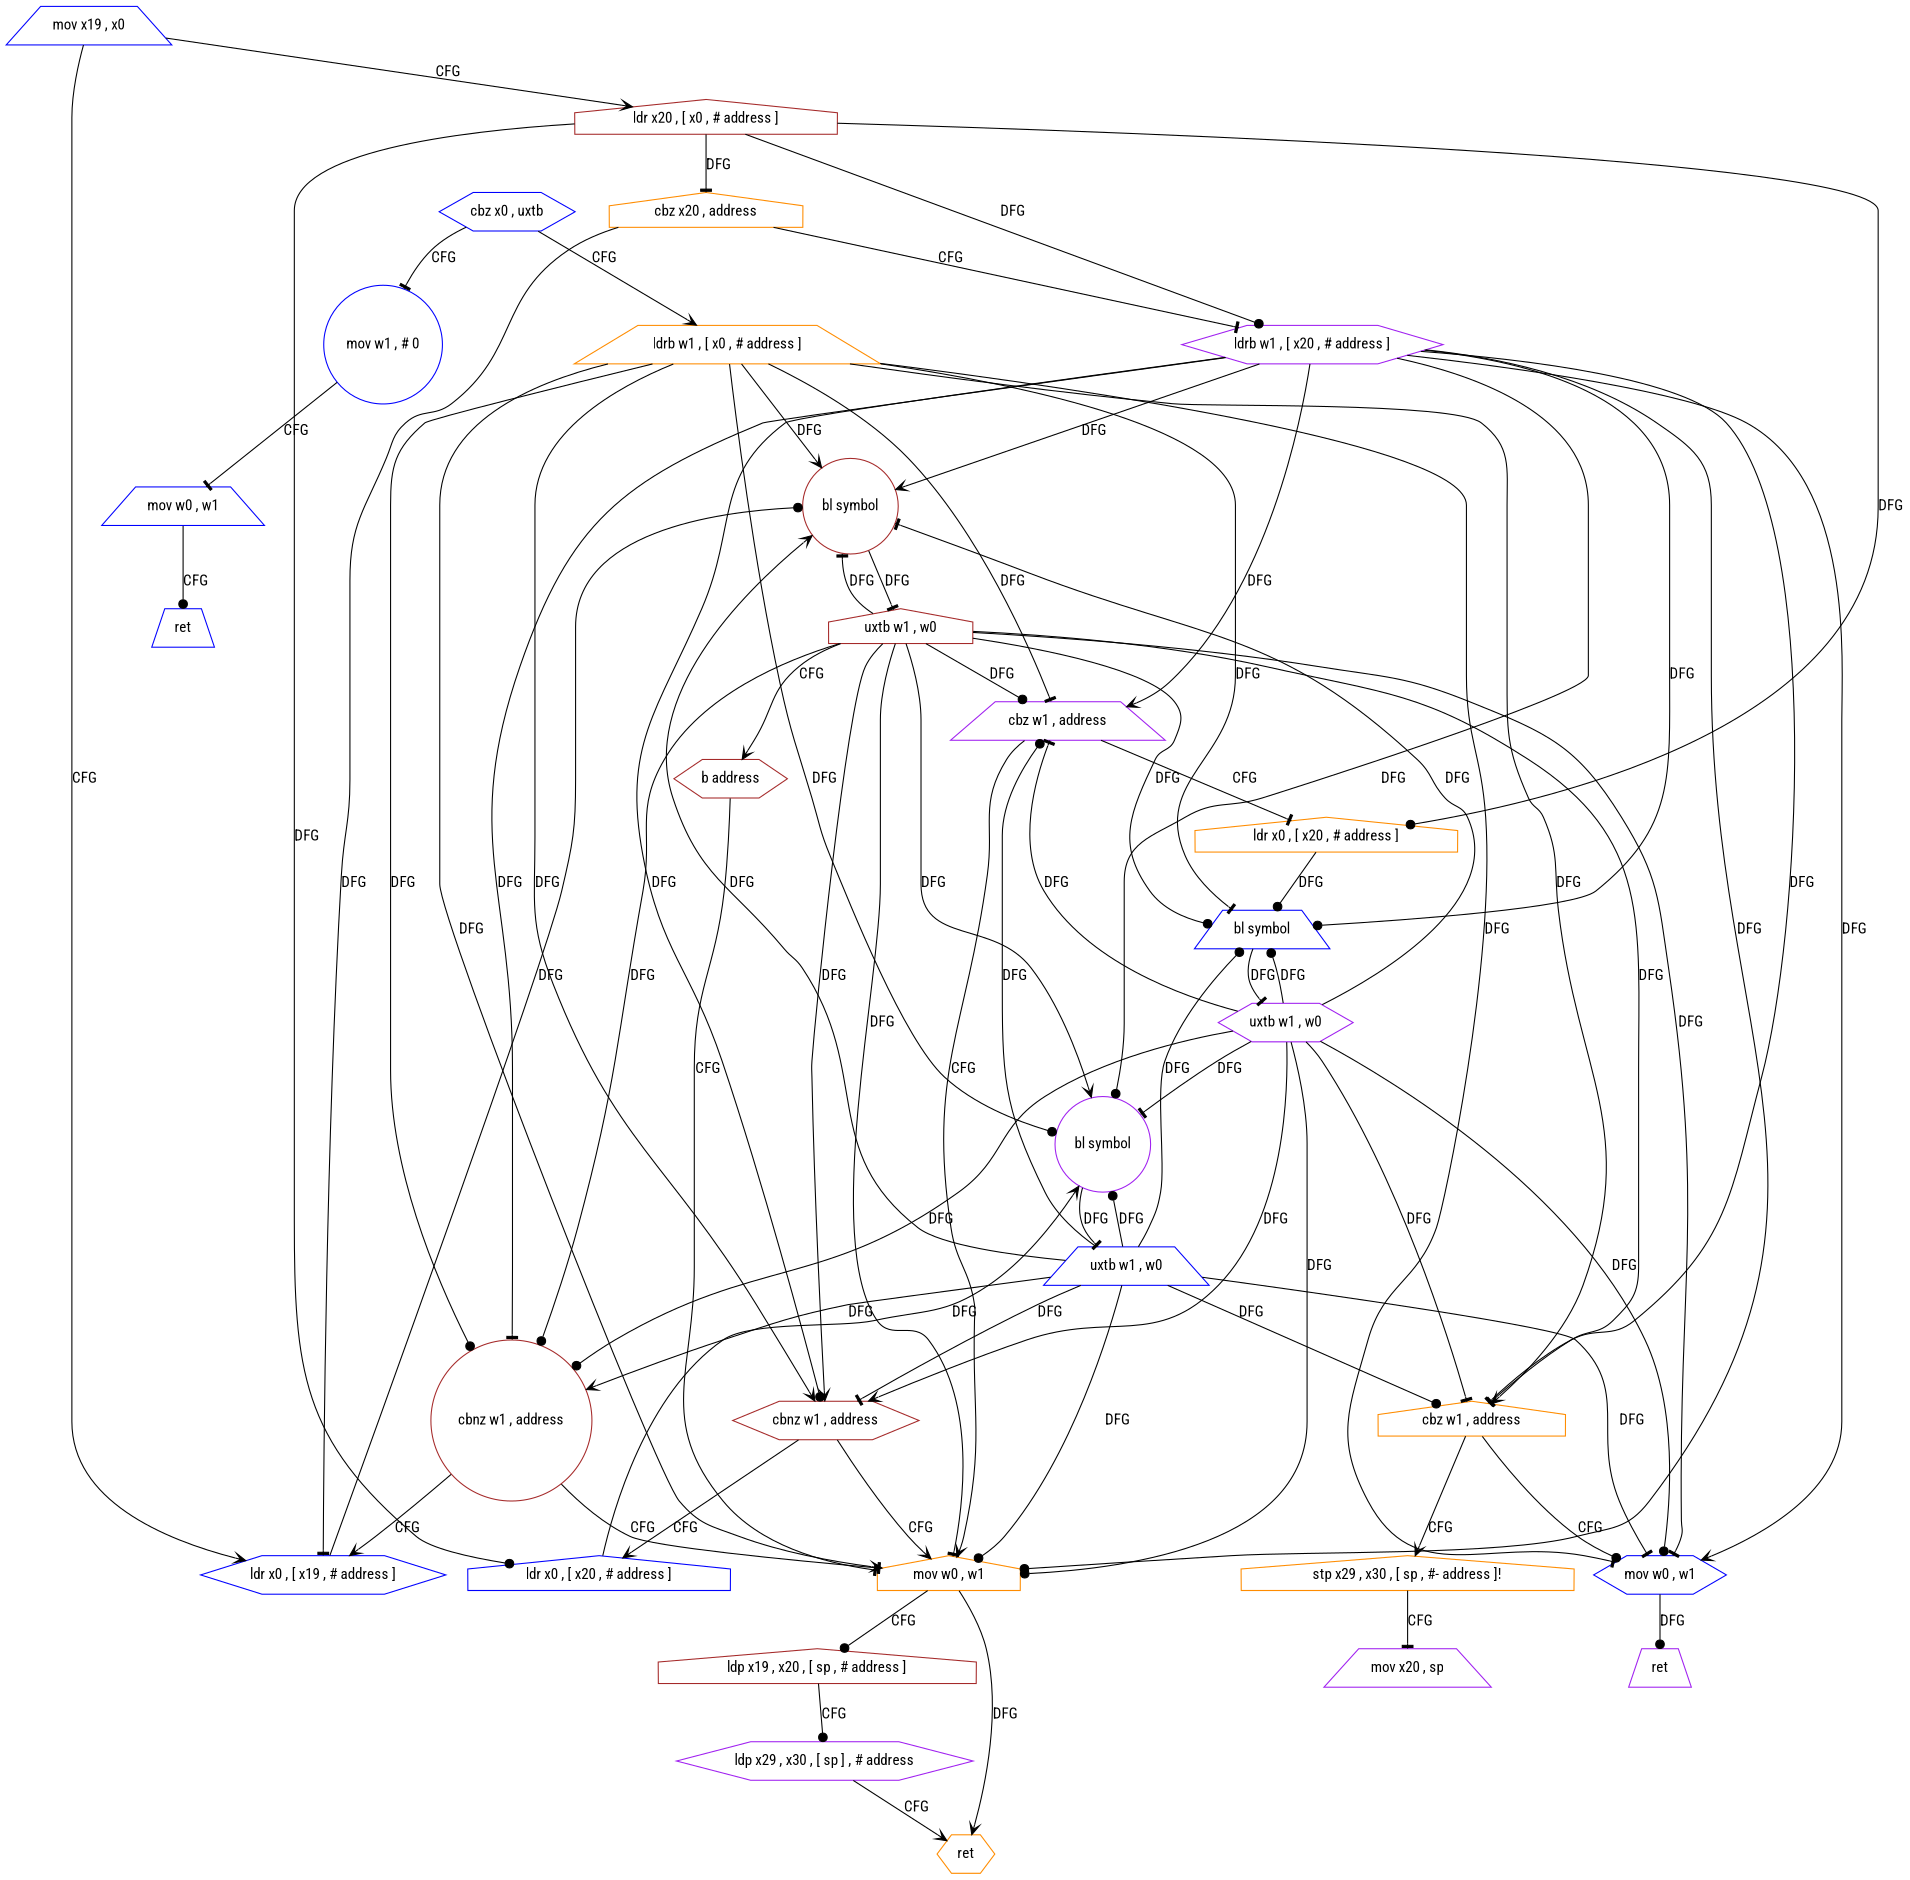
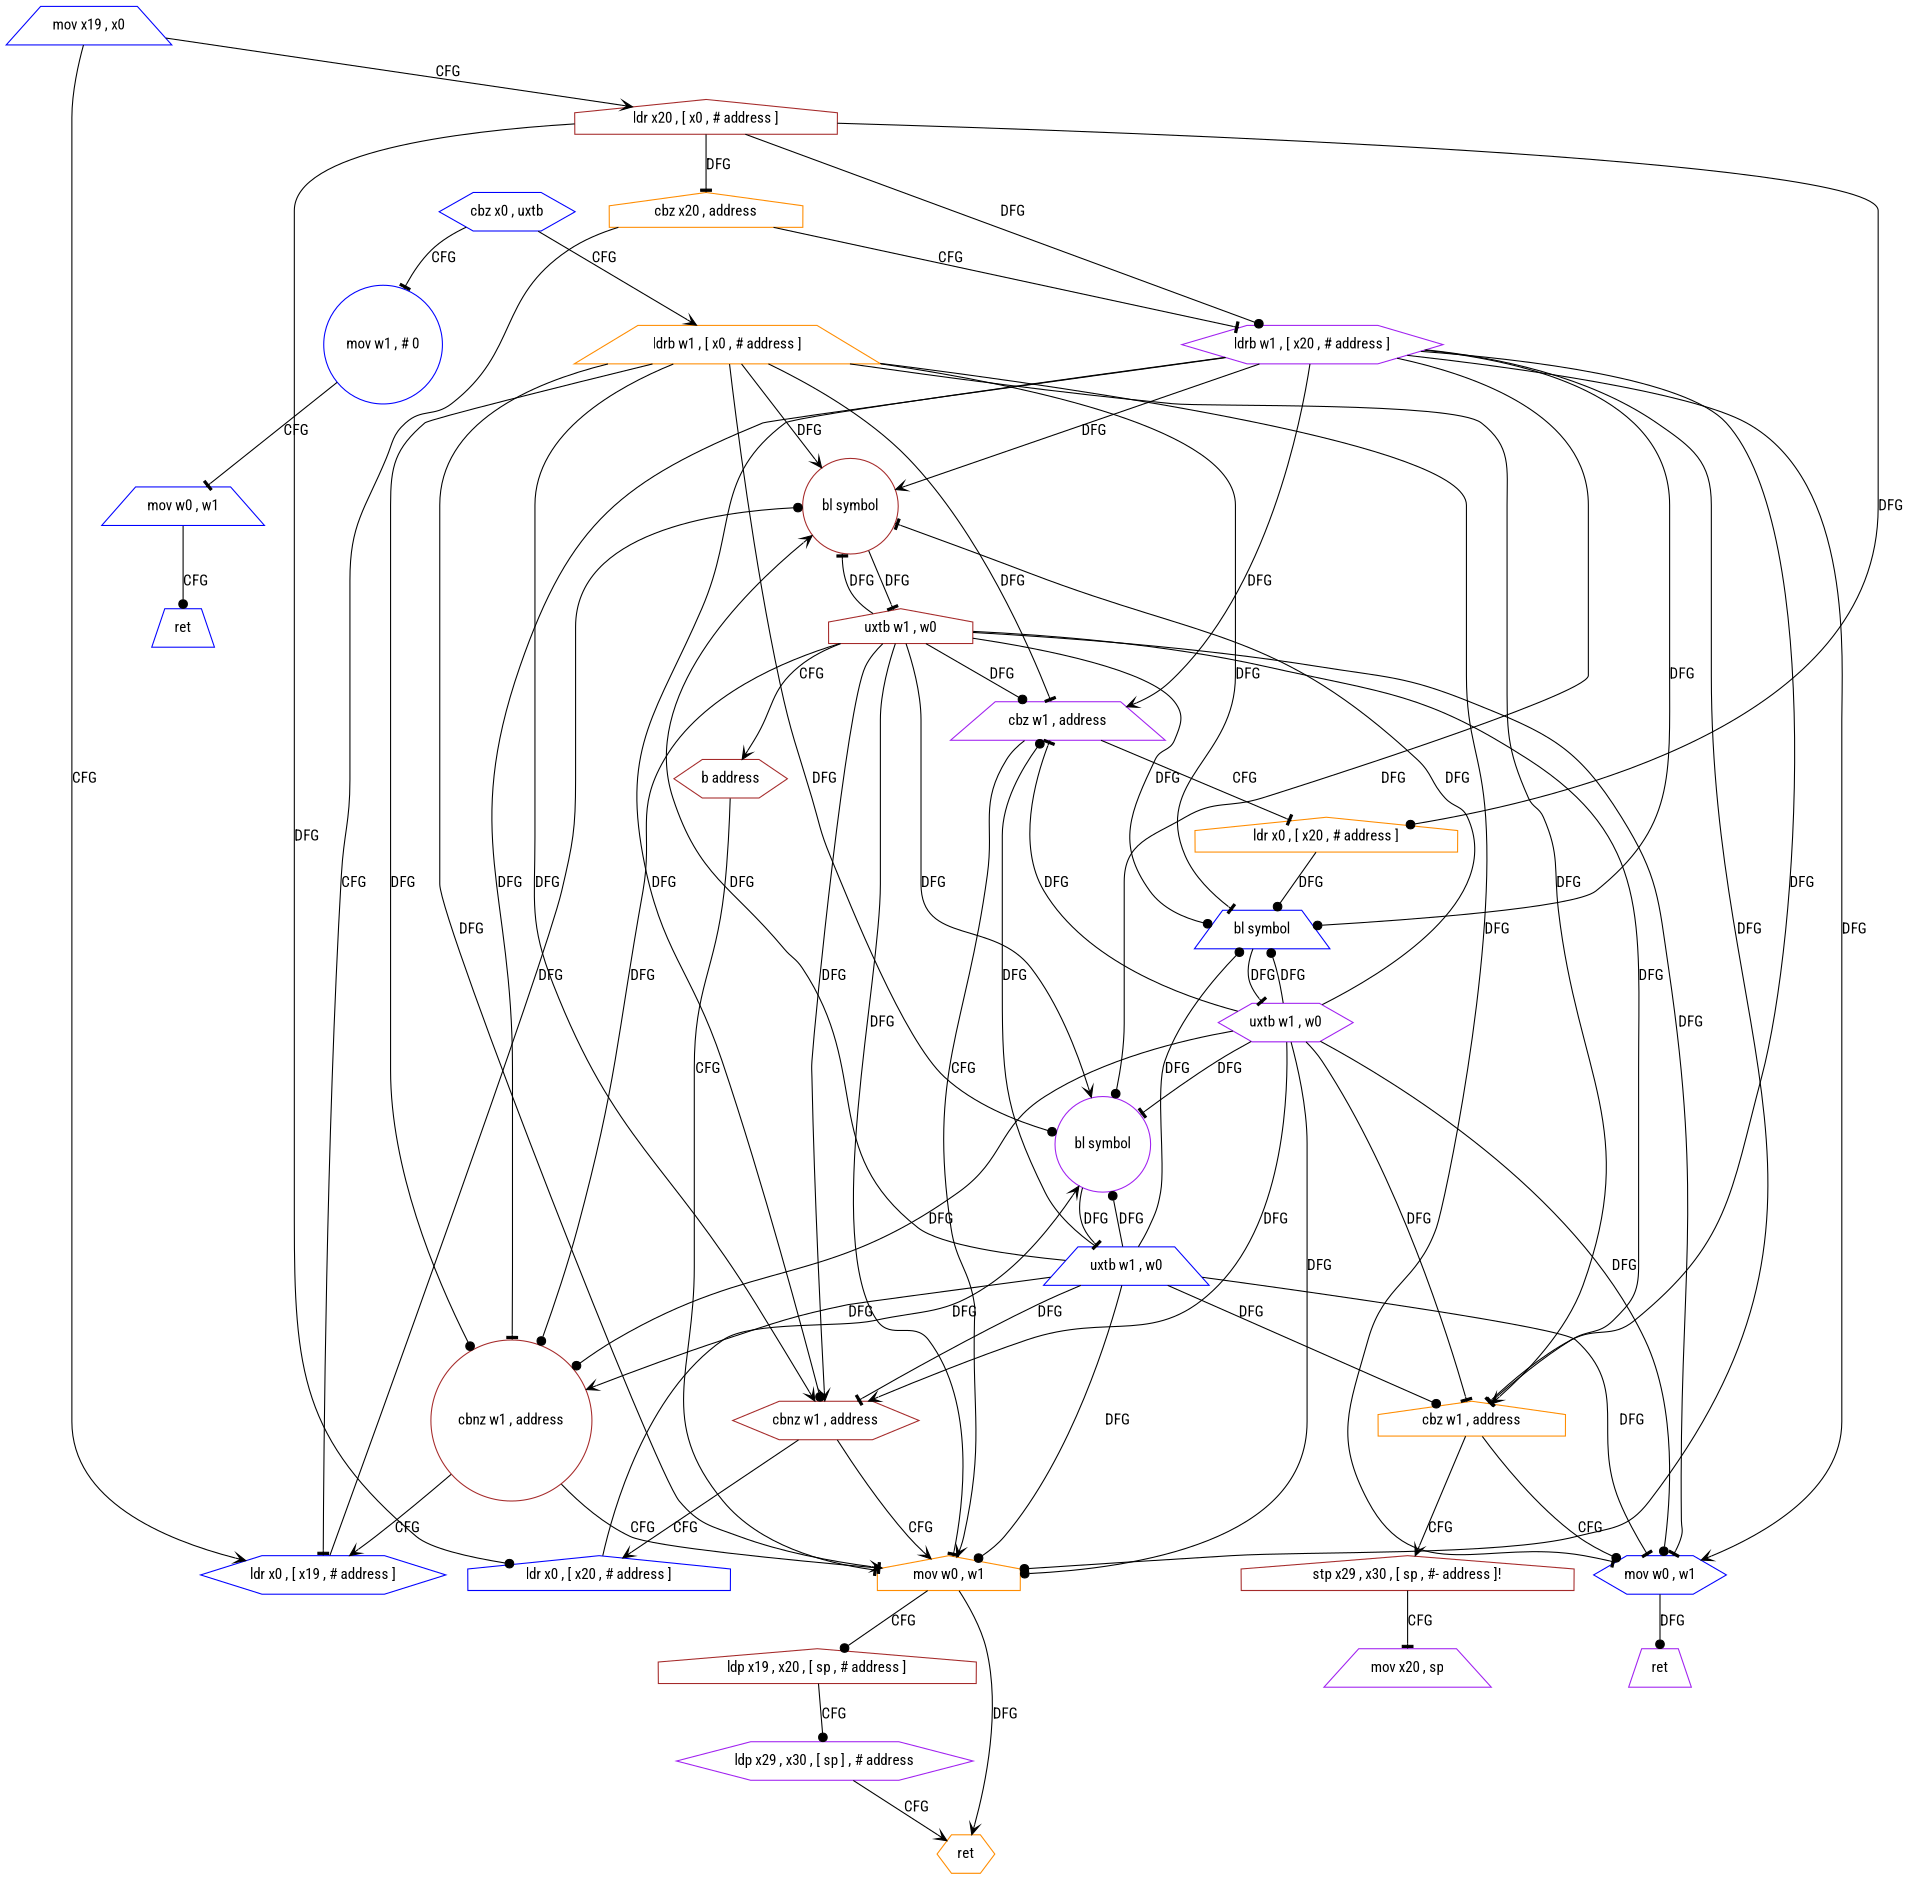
edge "cbz x20 , address" -> "ldr x0 , [ x19 , # address ]": label "DFG" -> "CFG"
node "stp x29 , x30 , [ sp , #- address ]!": color darkorange -> brown
